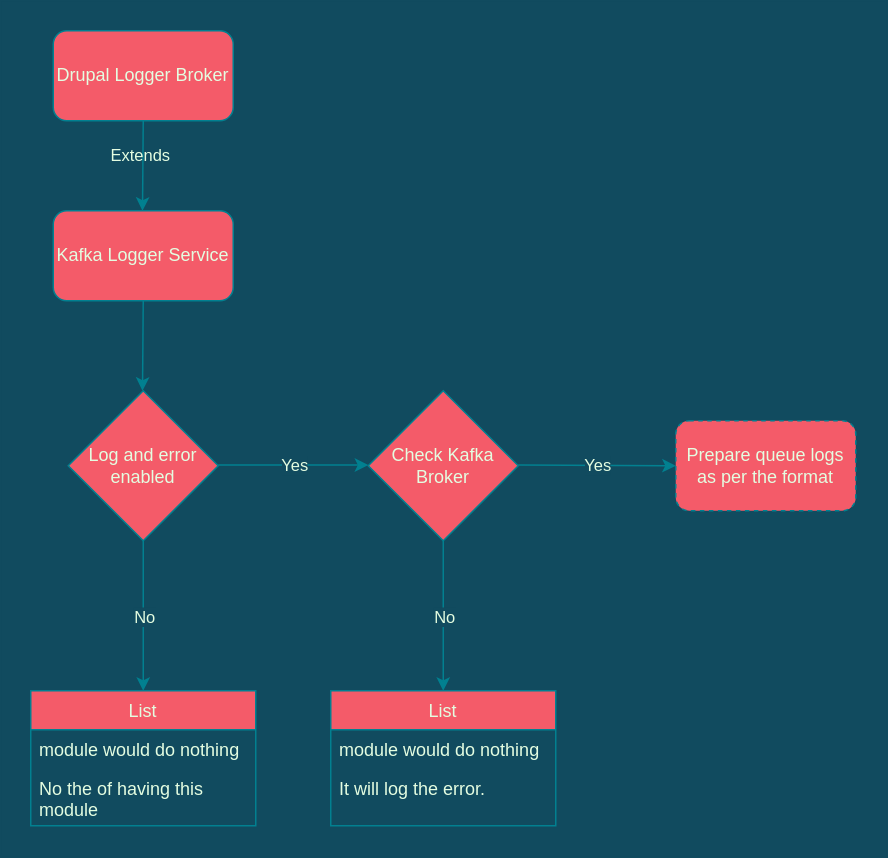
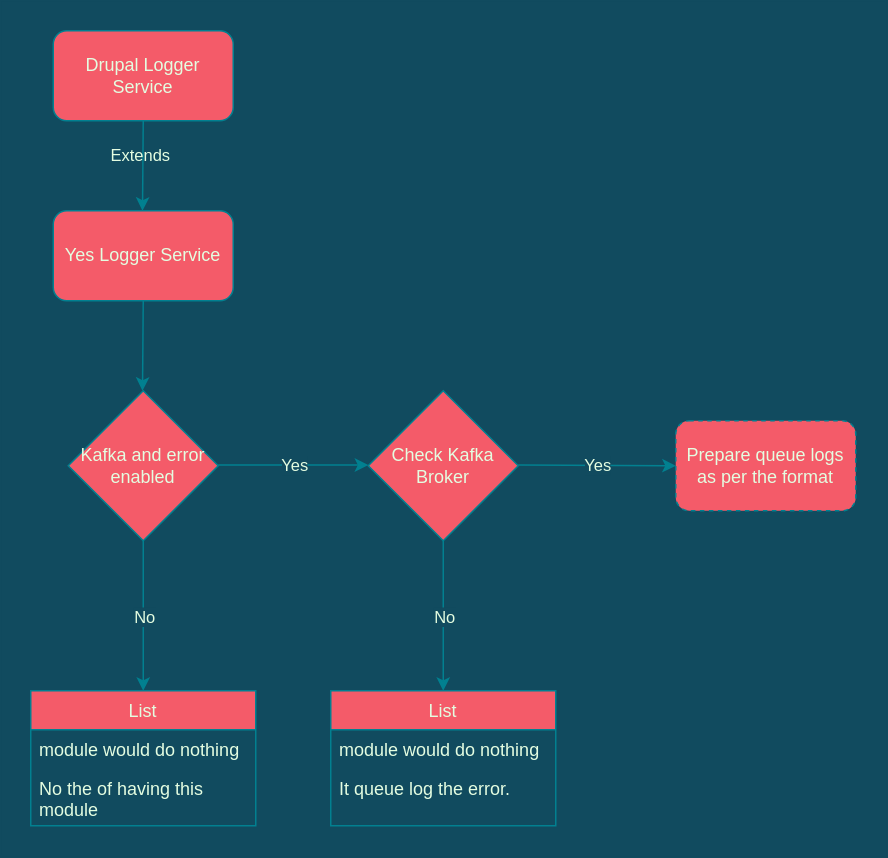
node "Drupal Logger Broker": label "Drupal Logger Broker" -> "Drupal Logger Service"
node "Kafka Logger Service": label "Kafka Logger Service" -> "Yes Logger Service"
node "Log and error enabled": label "Log and error enabled" -> "Kafka and error enabled"
node "It will log the error.": label "It will log the error." -> "It queue log the error."
